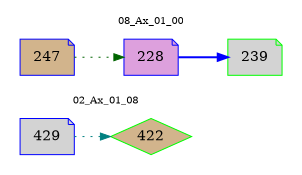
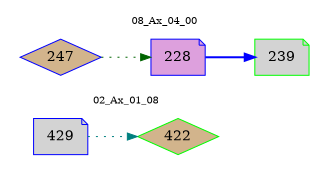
cluster "08_Ax_01_00": label "08_Ax_01_00" -> "08_Ax_04_00"
node "247": shape note -> diamond
